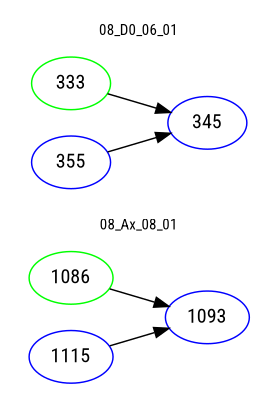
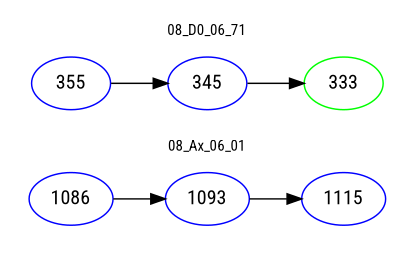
cluster "08_D0_06_01": label "08_D0_06_01" -> "08_D0_06_71"
edge "333" -> "345": reversed
cluster "08_Ax_08_01": label "08_Ax_08_01" -> "08_Ax_06_01"
node "1086": color green -> blue
edge "1115" -> "1093": reversed
